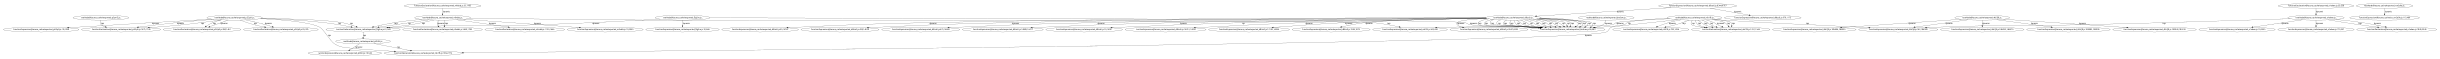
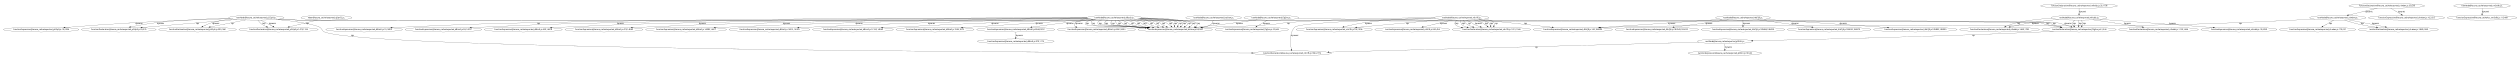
edge "FunctionExpression@lacuna_cache/exported_d8tzs0.js:8344,9767" -> "rootNode@lacuna_cache/exported_d8tzs0.js:,": reversed
node "rootNode@lacuna_cache/exported_q5ym7j.js:,": label "rootNode@lacuna_cache/exported_q5ym7j.js:," -> "wben@lacuna_cache/exported_q5ym7j.js:,"
edge "rootNode@lacuna_cache/exported_mfxddz.js:," -> "FunctionExpression@lacuna_cache/exported_nib1f6.js:342,454": removed, label "tajs"
edge "rootNode@lacuna_cache/exported_a1wben.js:," -> "FunctionExpression@lacuna_cache/exported_a1wben.js:10,2555": now "FunctionDeclaration@lacuna_cache/exported_a1wben.js:35,638" -> "FunctionExpression@lacuna_cache/exported_a1wben.js:10,2555"
edge "rootNode@lacuna_cache/exported_a1wben.js:," -> "FunctionExpression@lacuna_cache/exported_a1wben.js:170,257": label "dynamic" -> "tajs"
